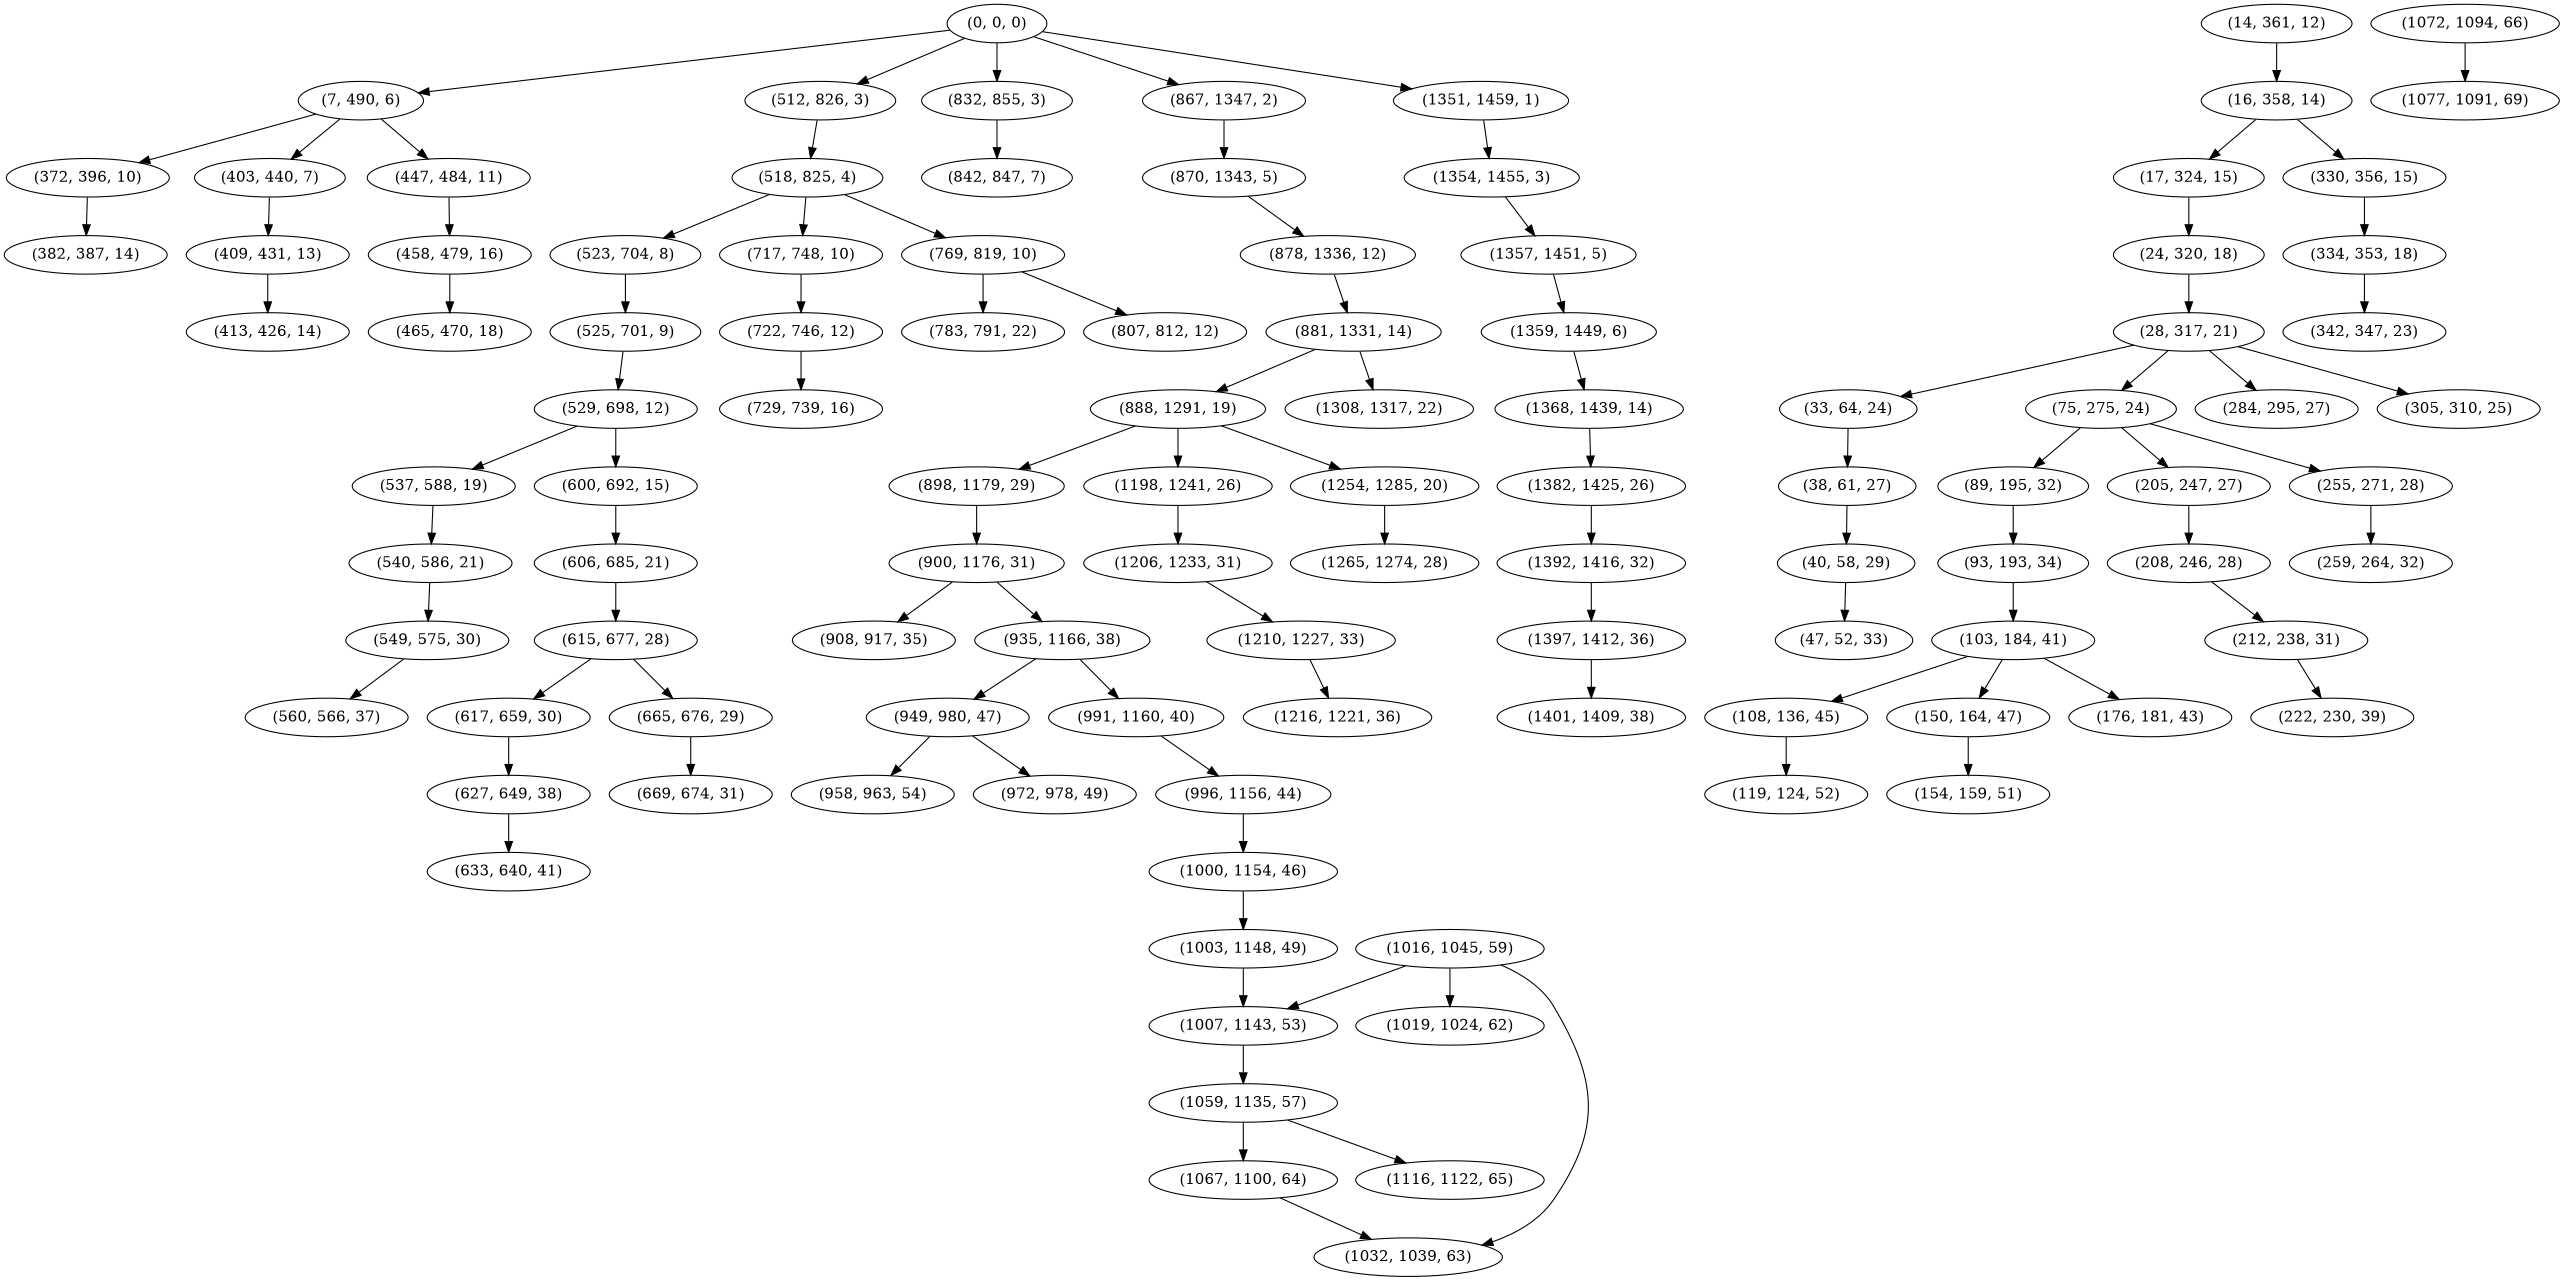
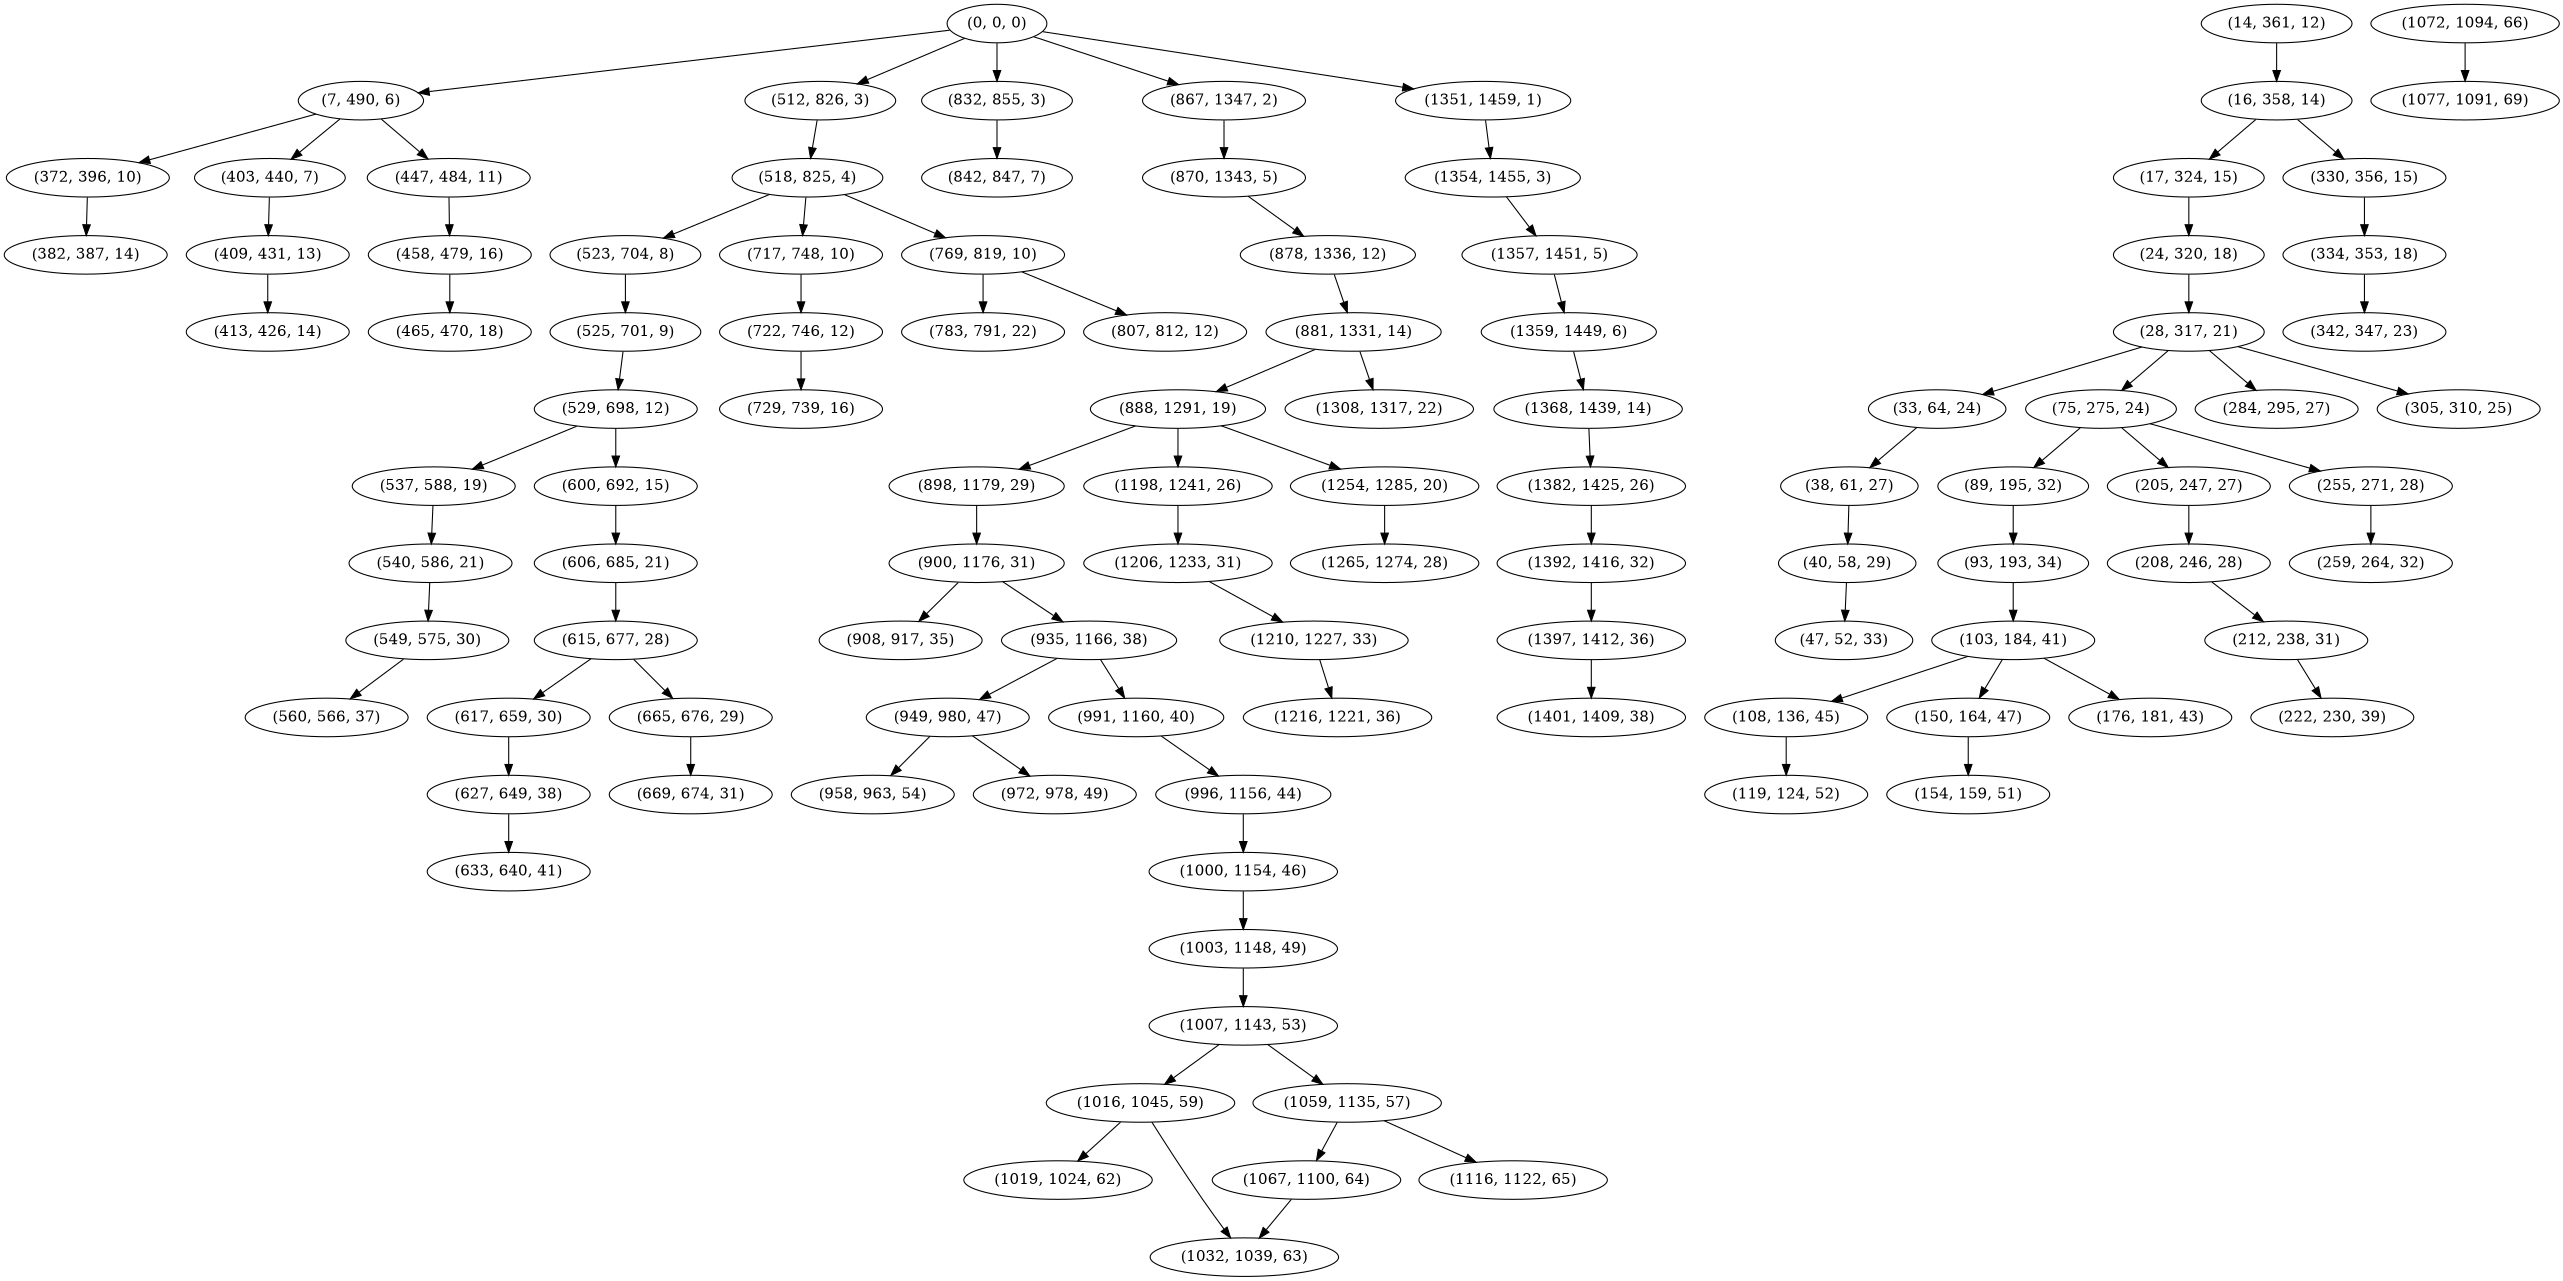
edge "(1016, 1045, 59)" -> "(1007, 1143, 53)": reversed
